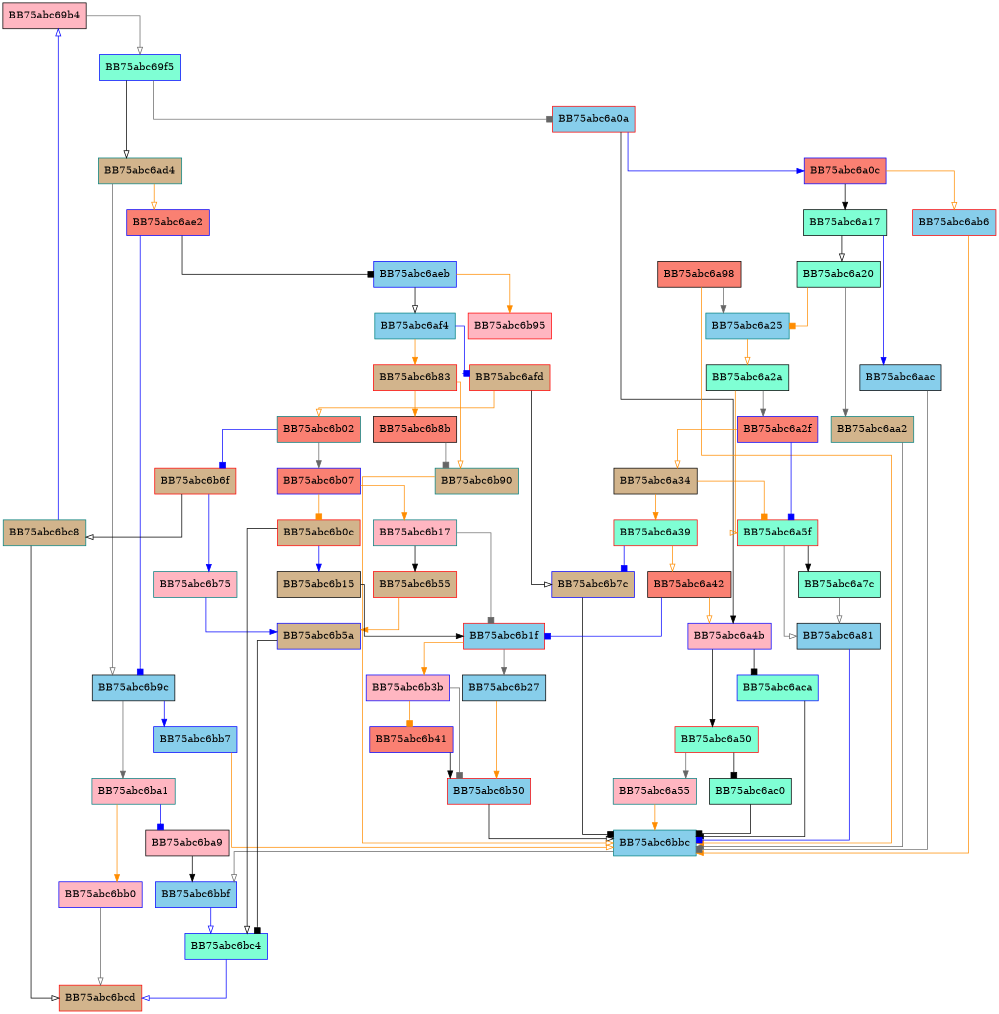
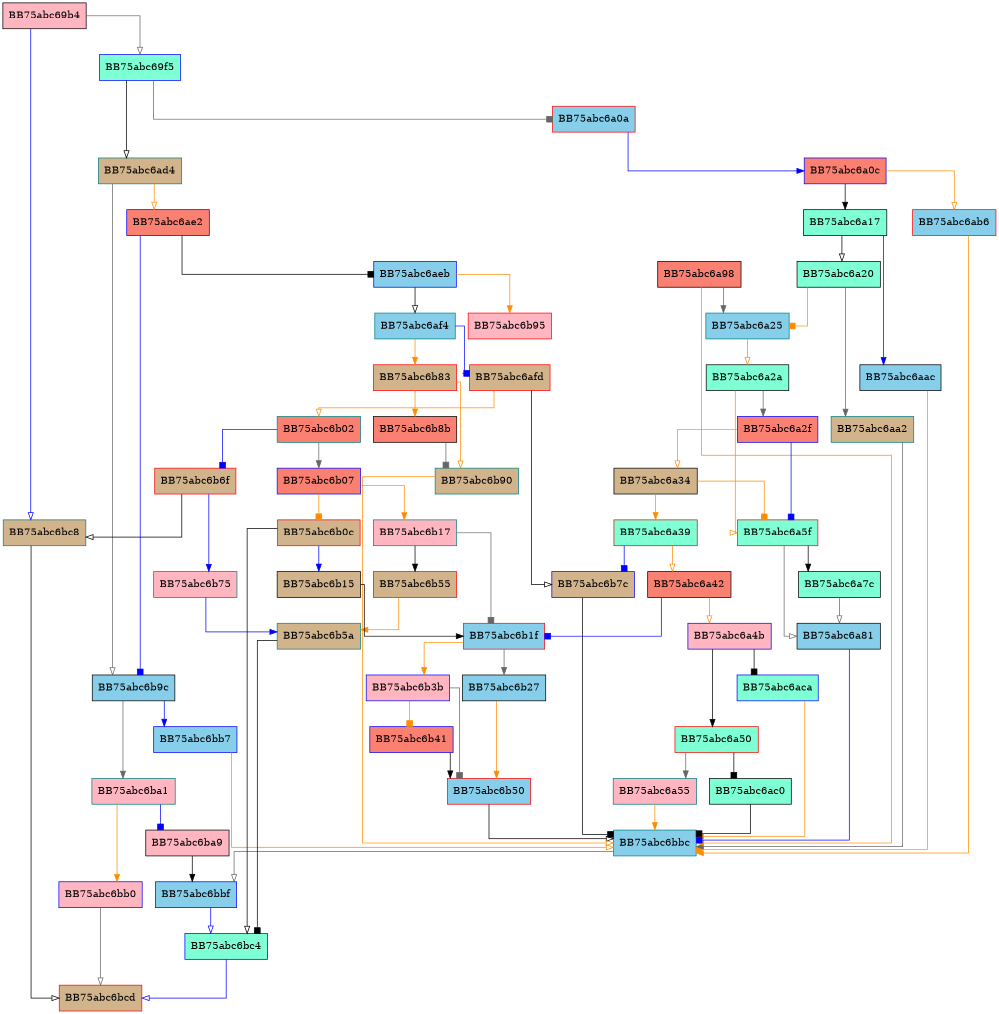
edge "BB75abc6bc8" -> "BB75abc69b4": reversed
edge "BB75abc6a0a" -> "BB75abc6a4b": removed
node "BB75abc6b5a": color blue -> teal
edge "BB75abc6aac" -> "BB75abc6bbc": color gray40 -> darkorange
edge "BB75abc6aca" -> "BB75abc6bbc": color black -> darkorange
